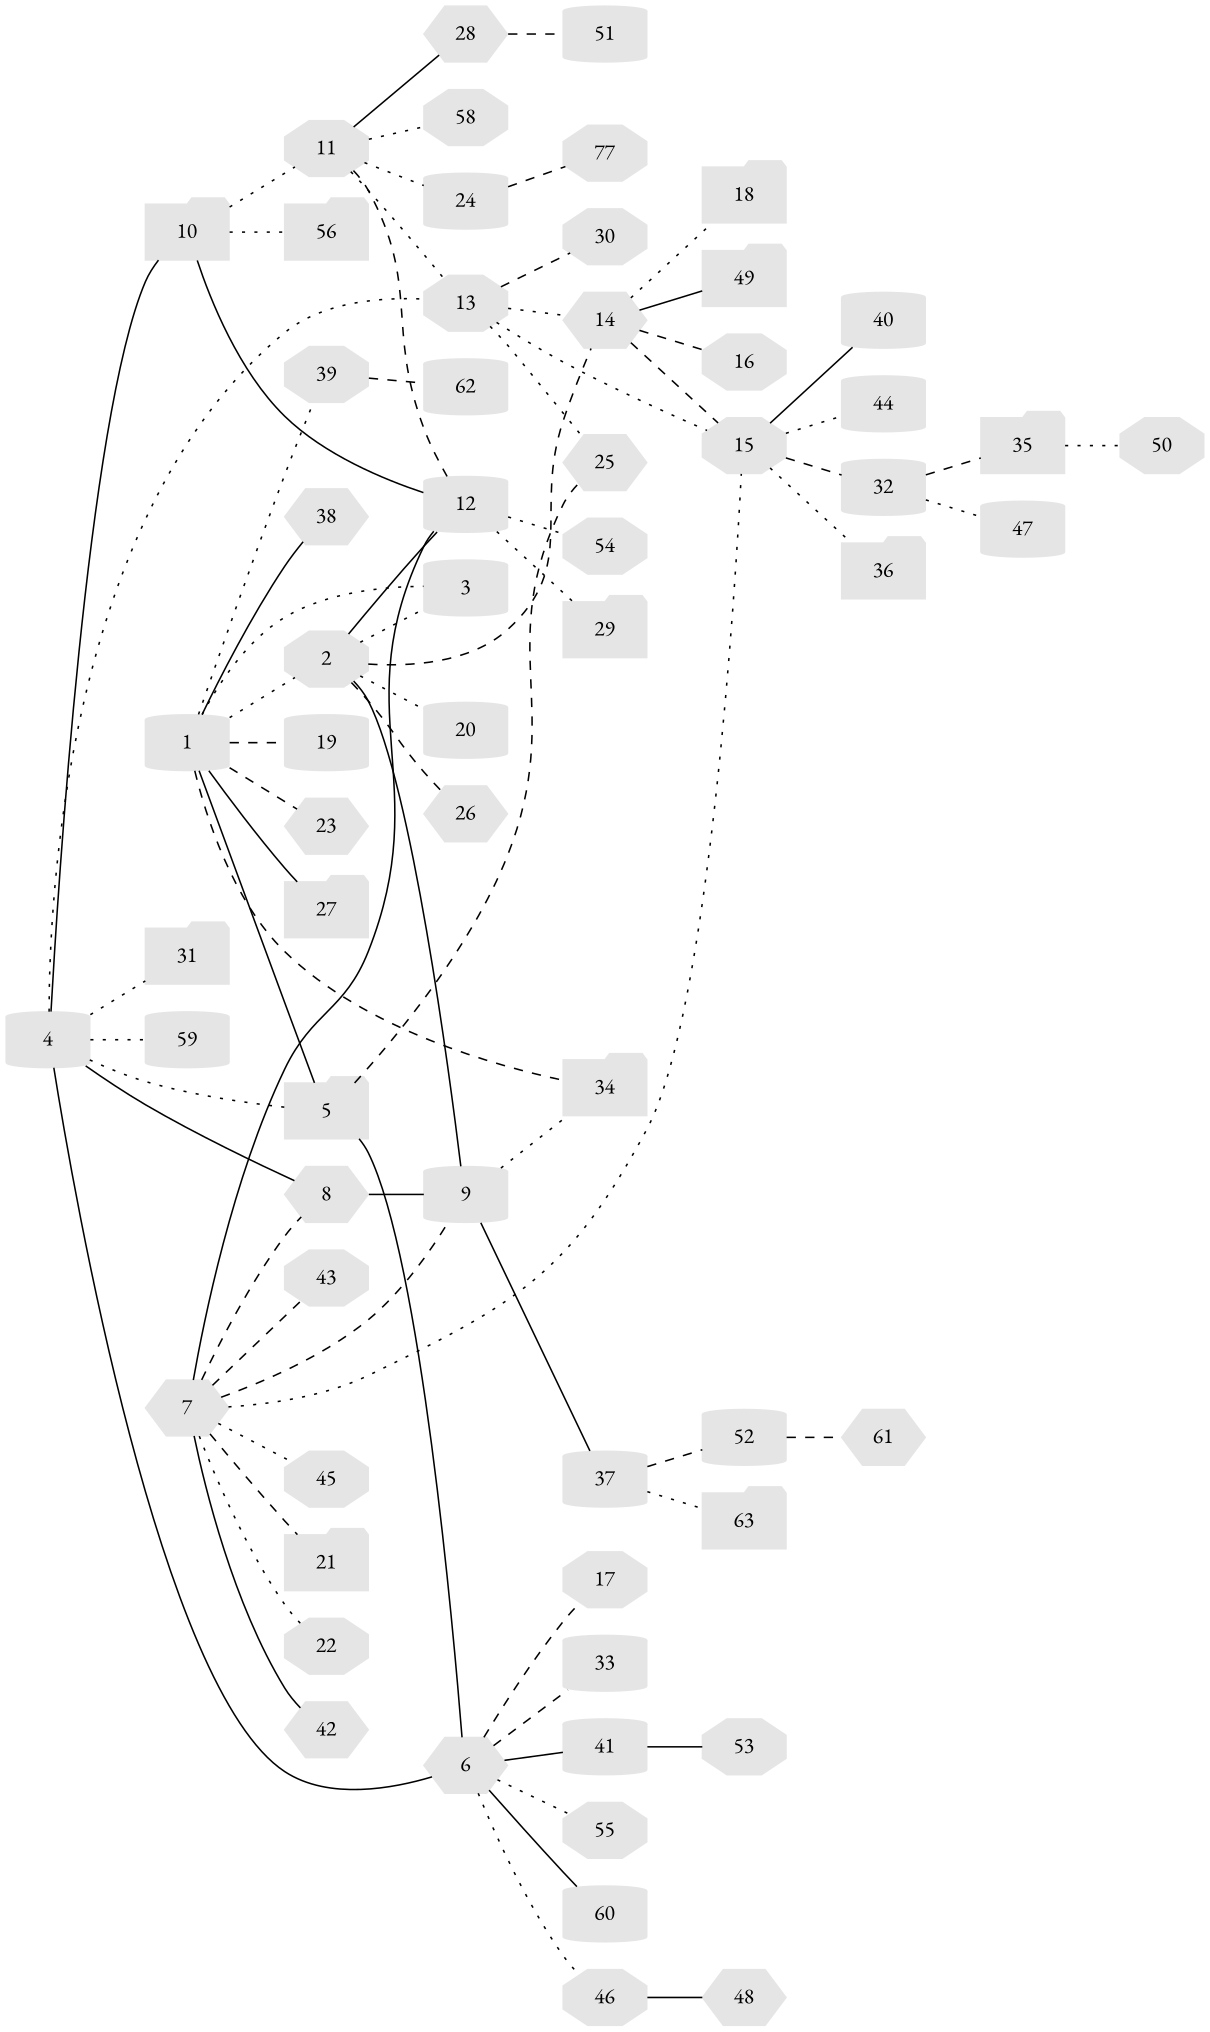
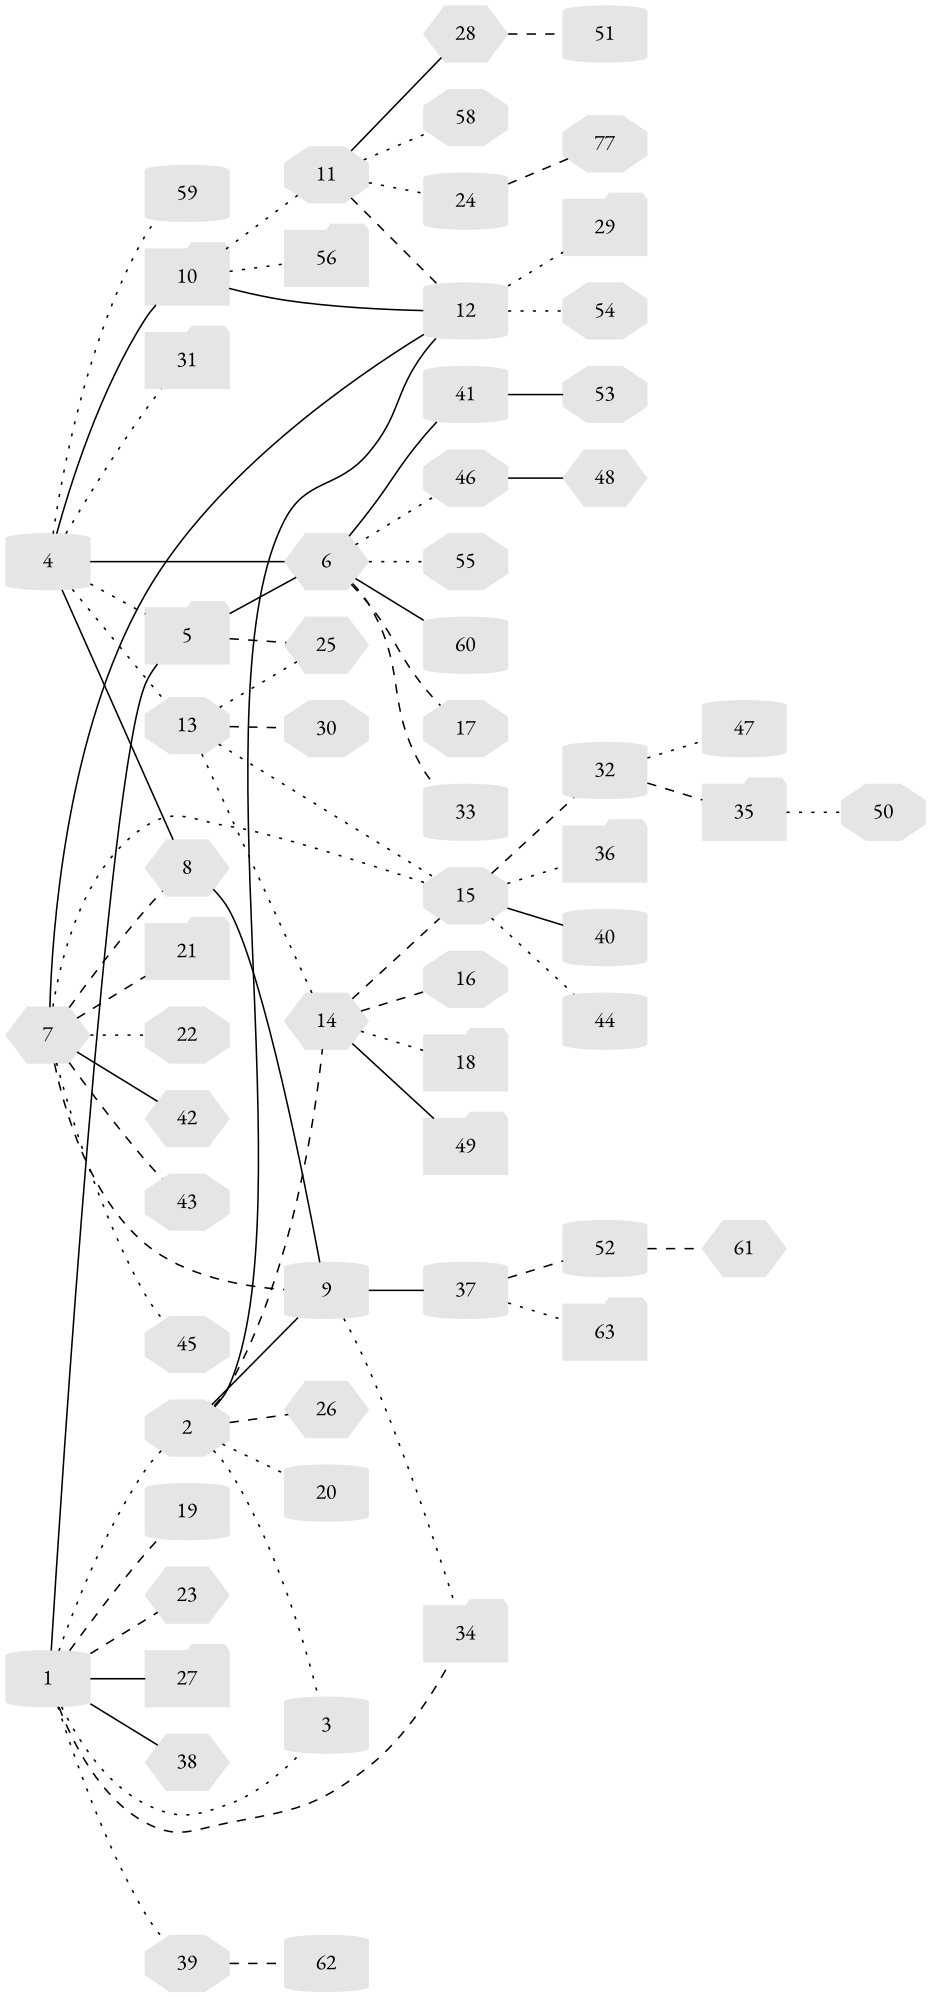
edge "11" -- "13": removed
